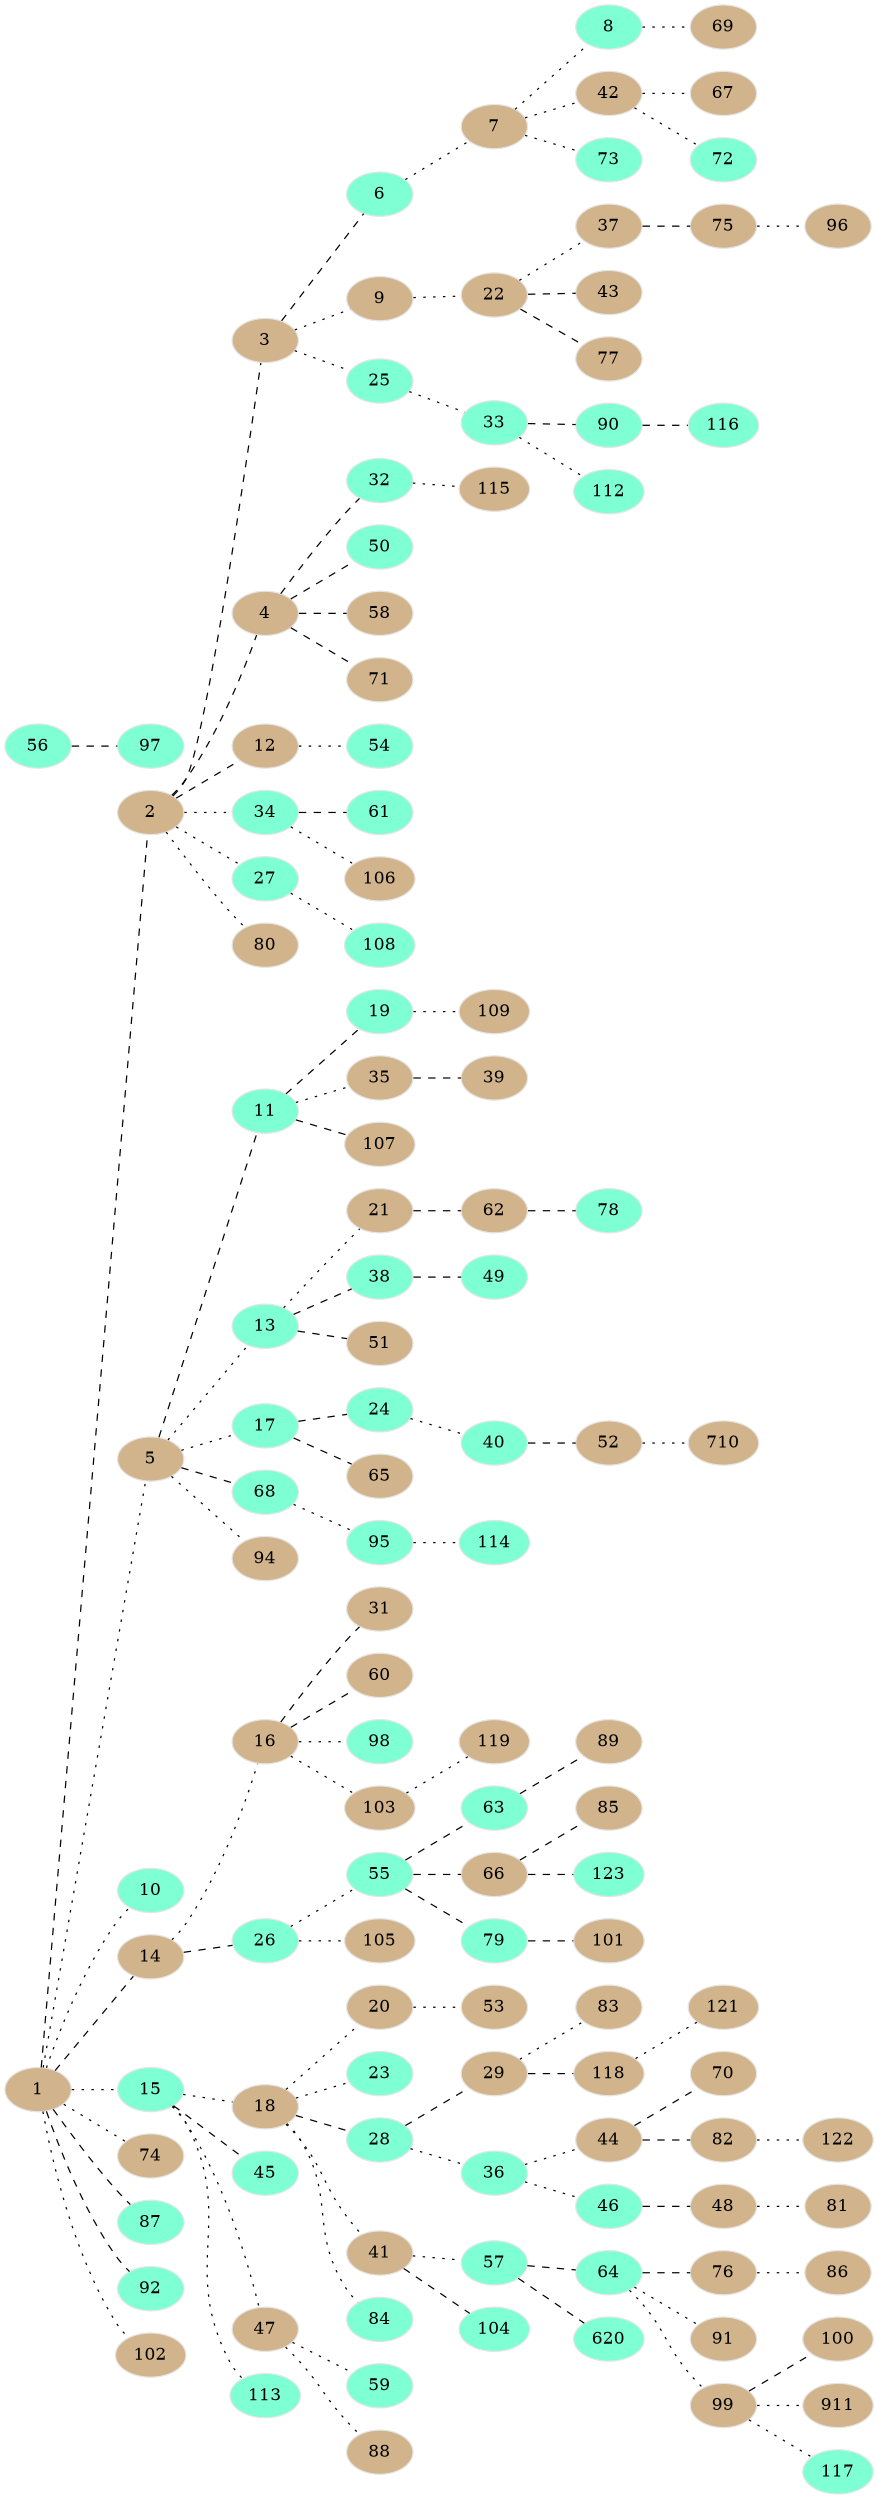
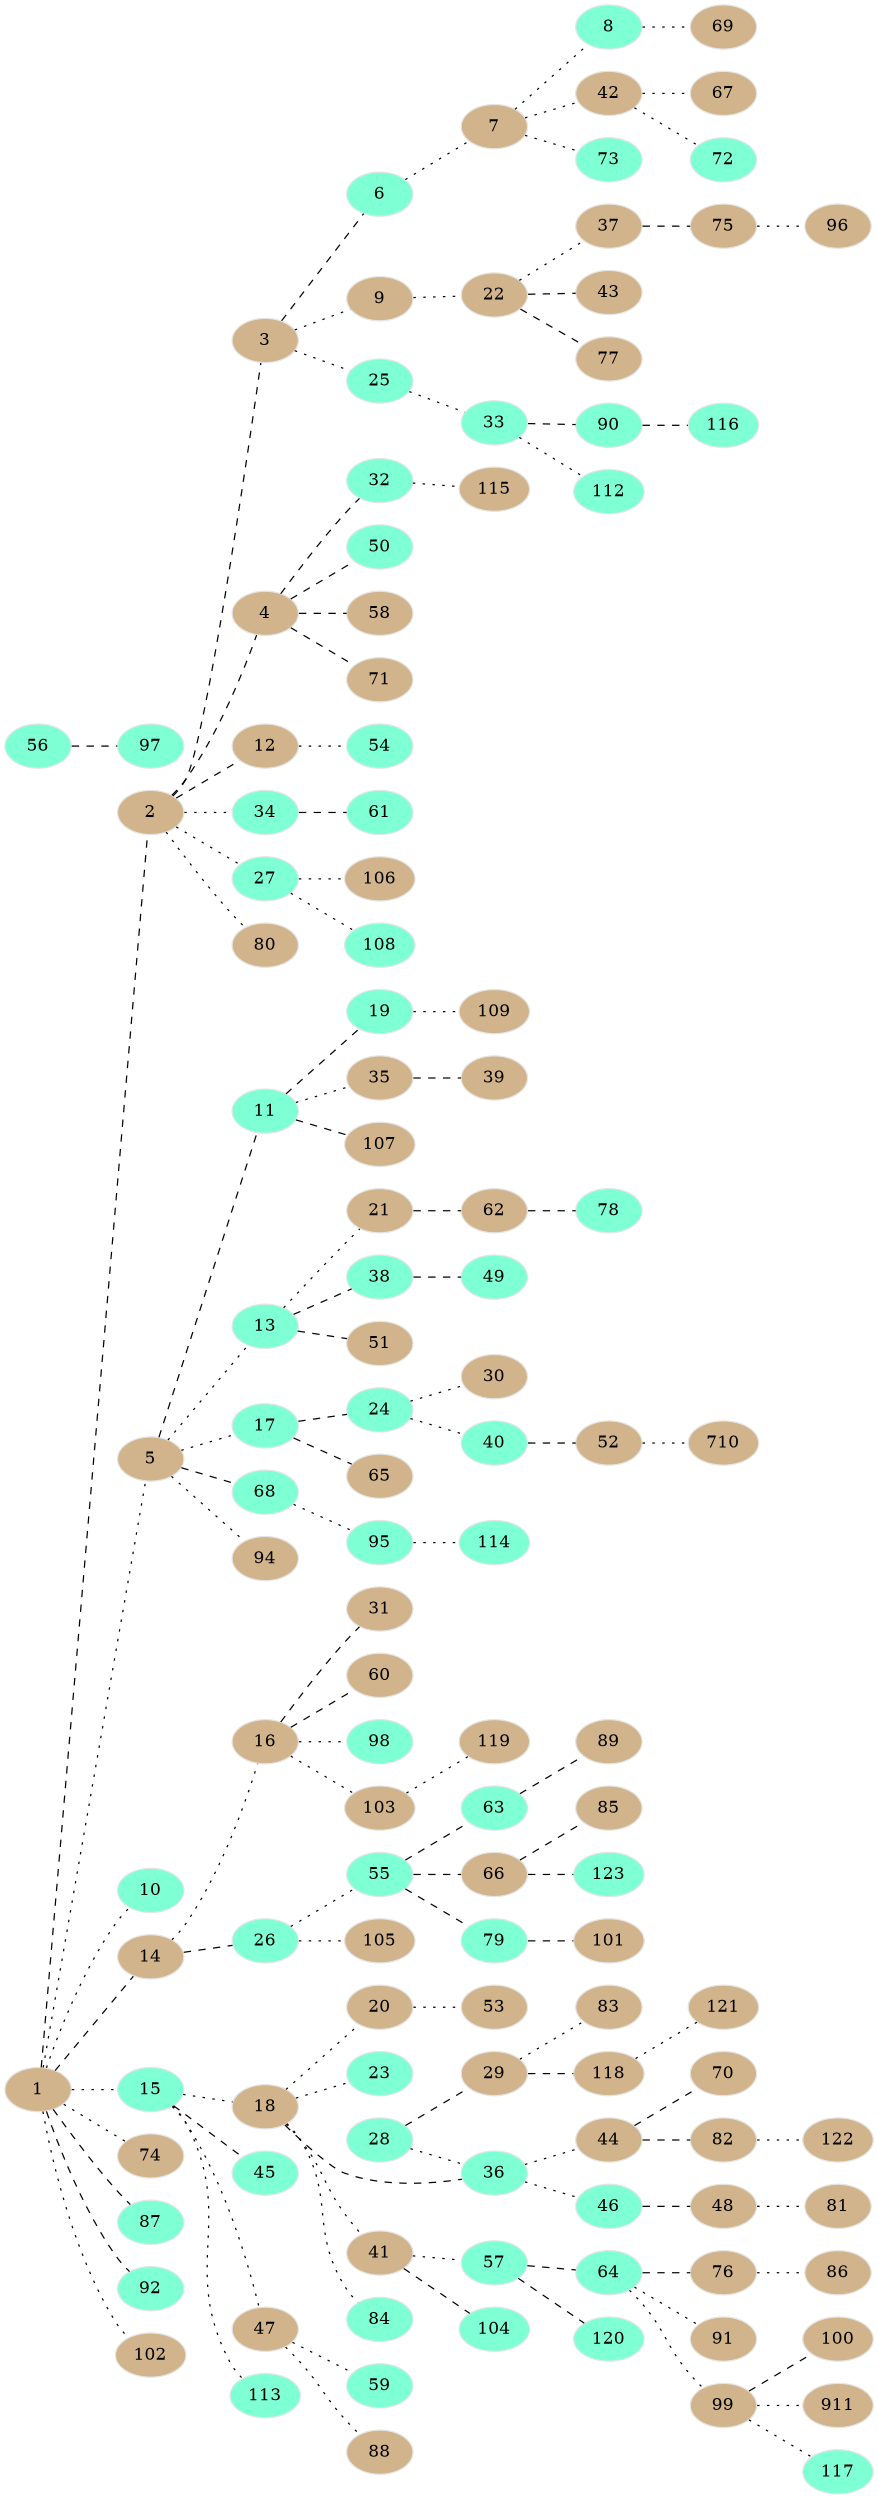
edge "34" -- "106": now "27" -- "106"
node "30": added
edge "18" -- "28": now "18" -- "36"
node "620": label "620" -> "120"
